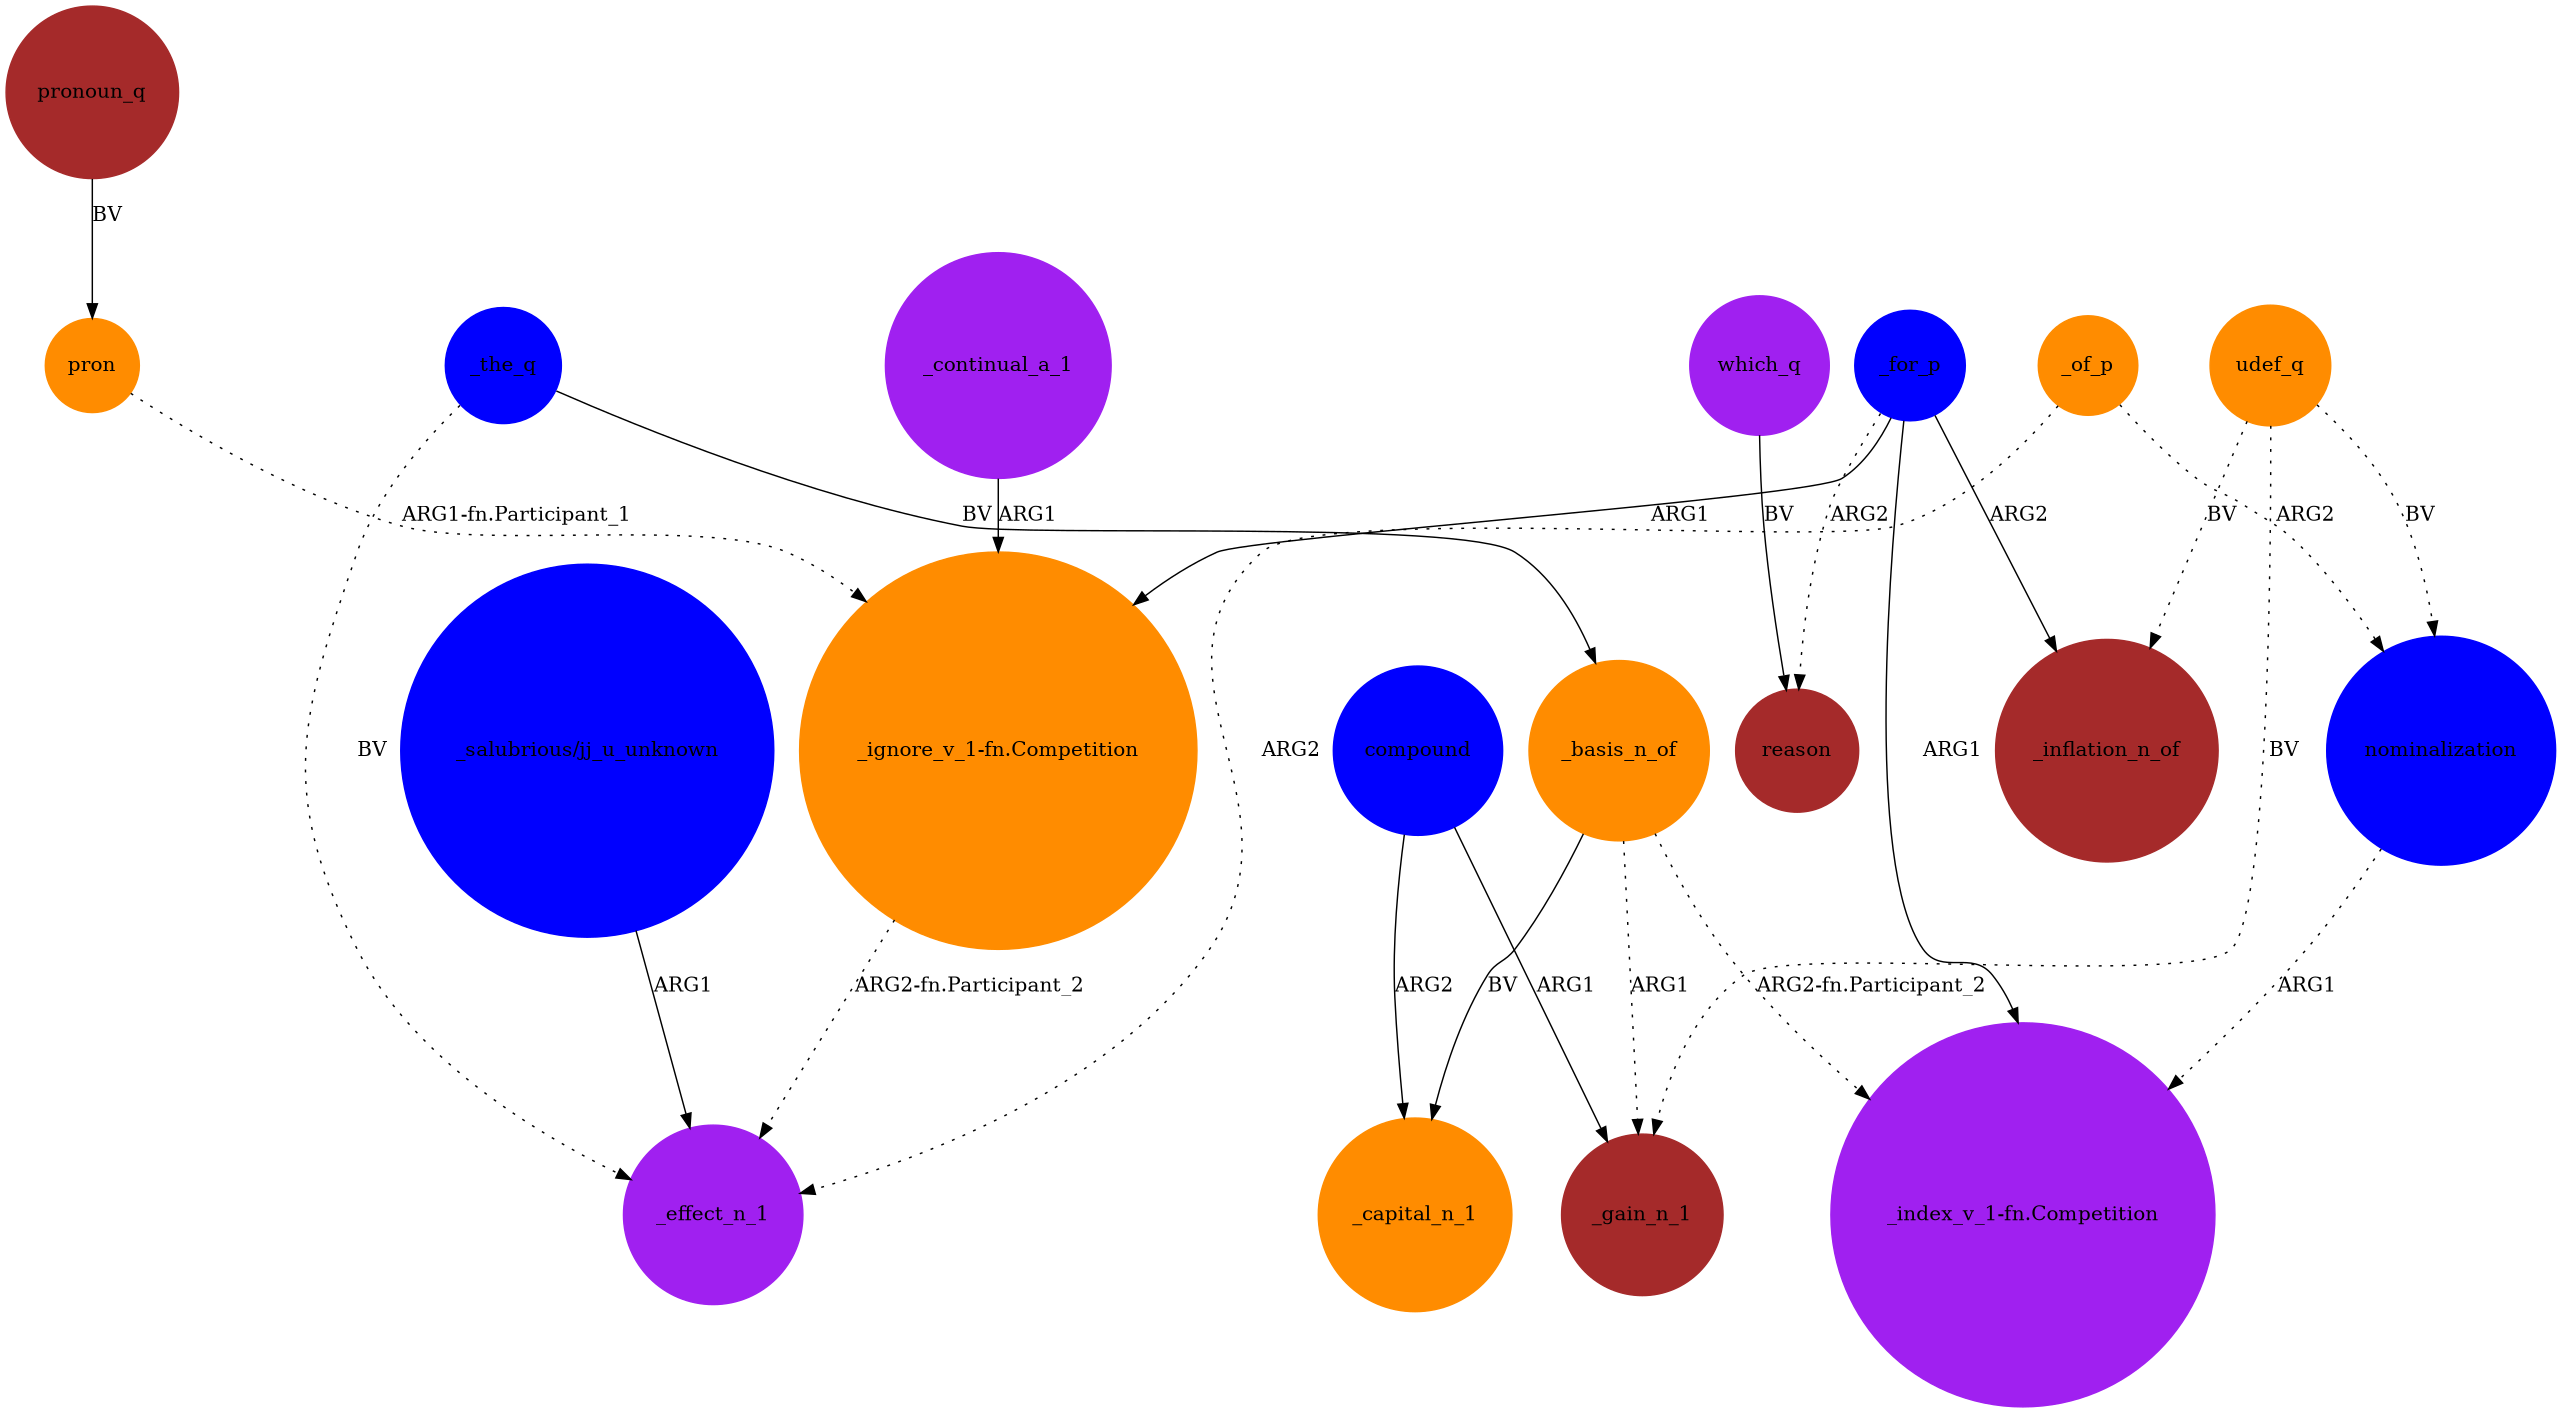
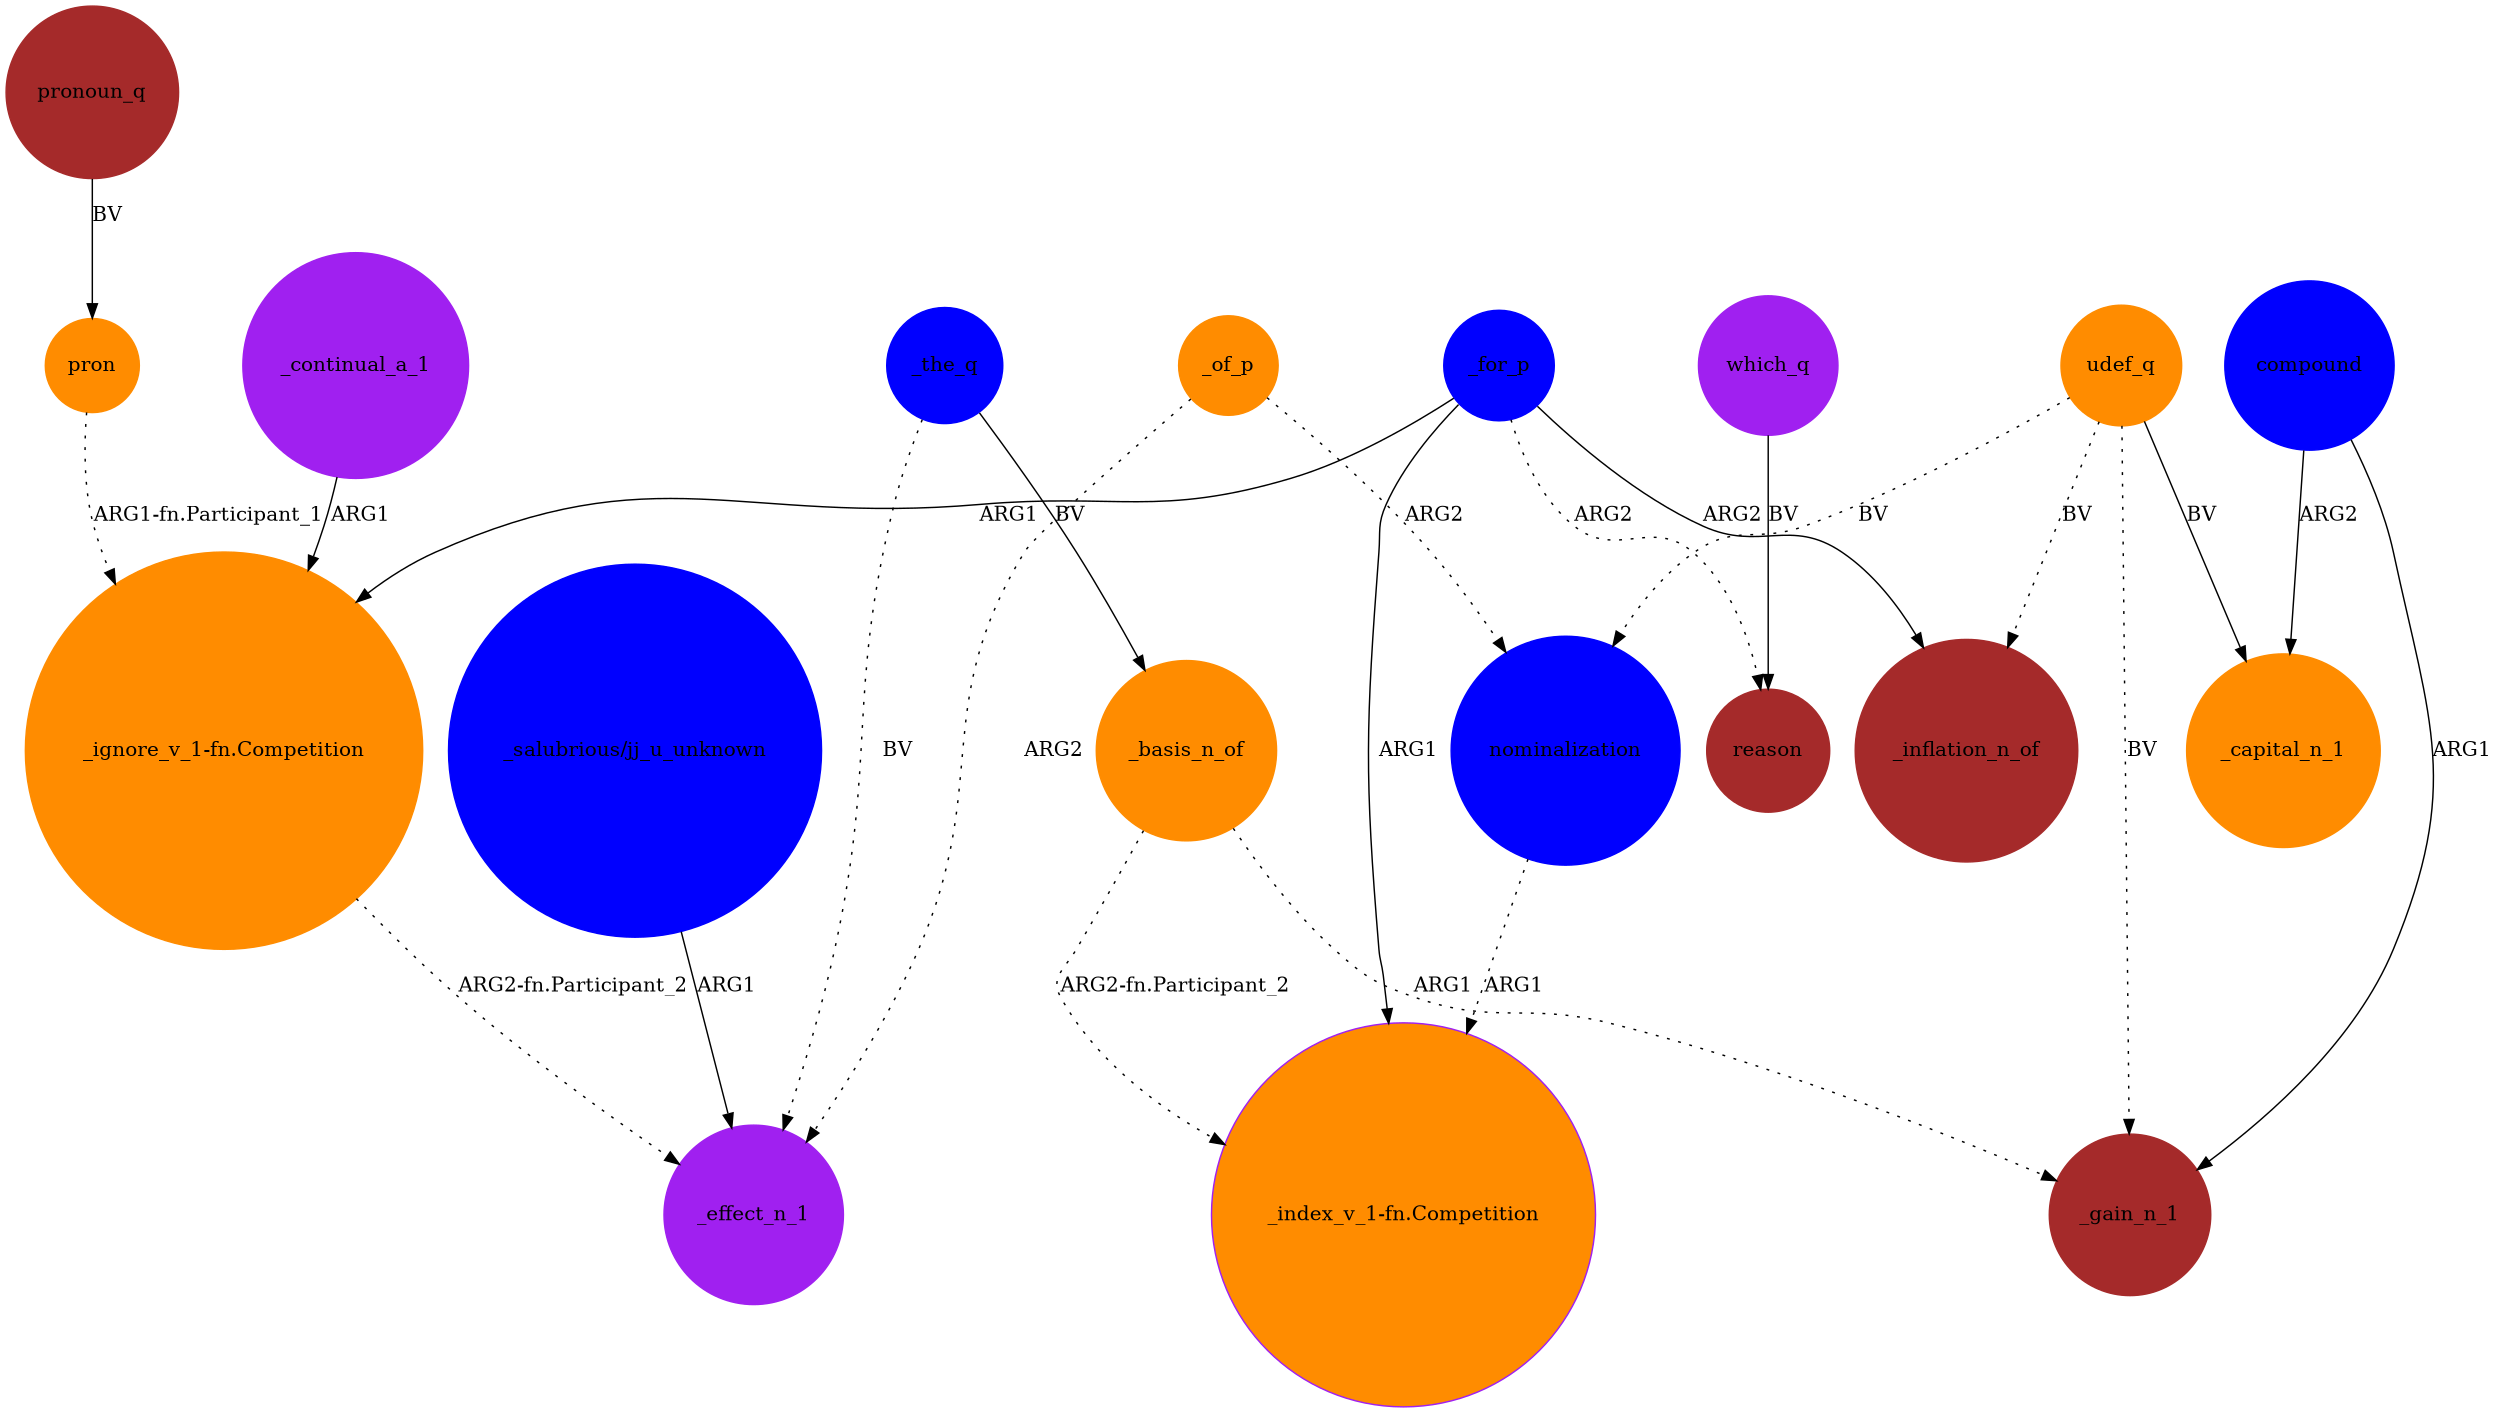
edge "_basis_n_of" -> "_capital_n_1": now "udef_q" -> "_capital_n_1"
node "_index_v_1-fn.Competition": fillcolor purple -> darkorange
